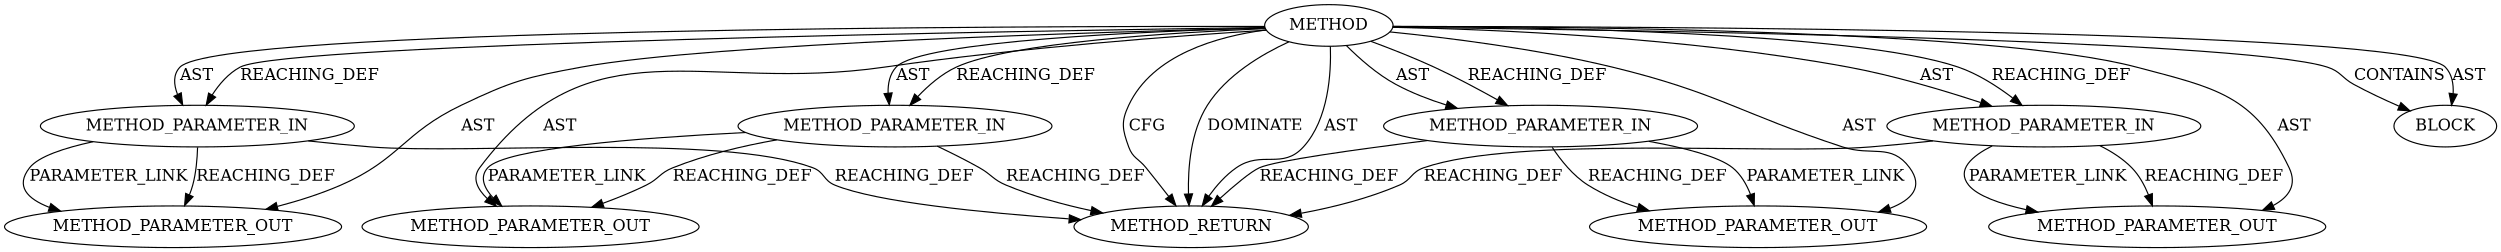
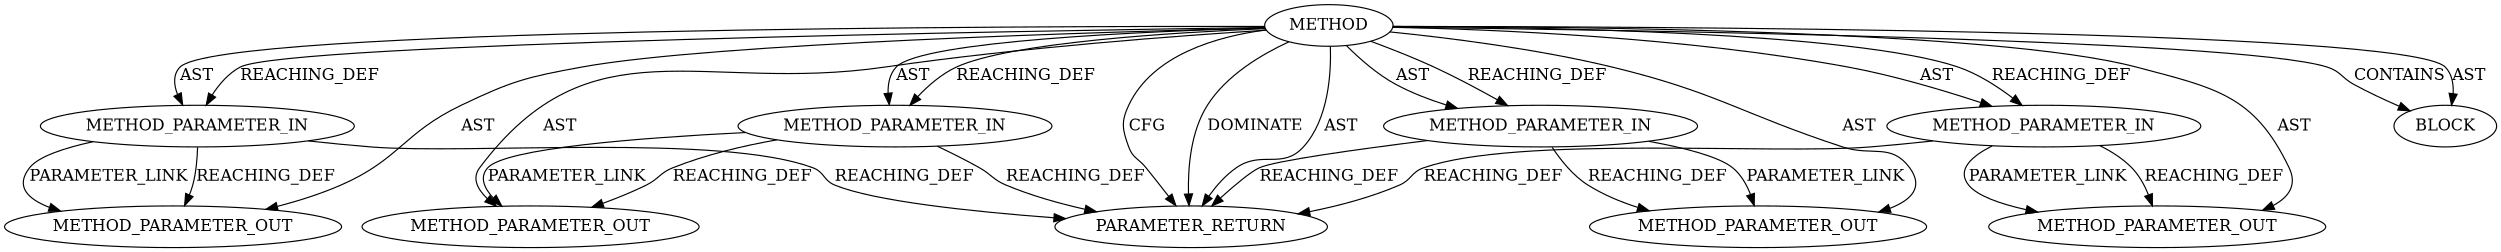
node "METHOD_RETURN": label "METHOD_RETURN" -> "PARAMETER_RETURN"
